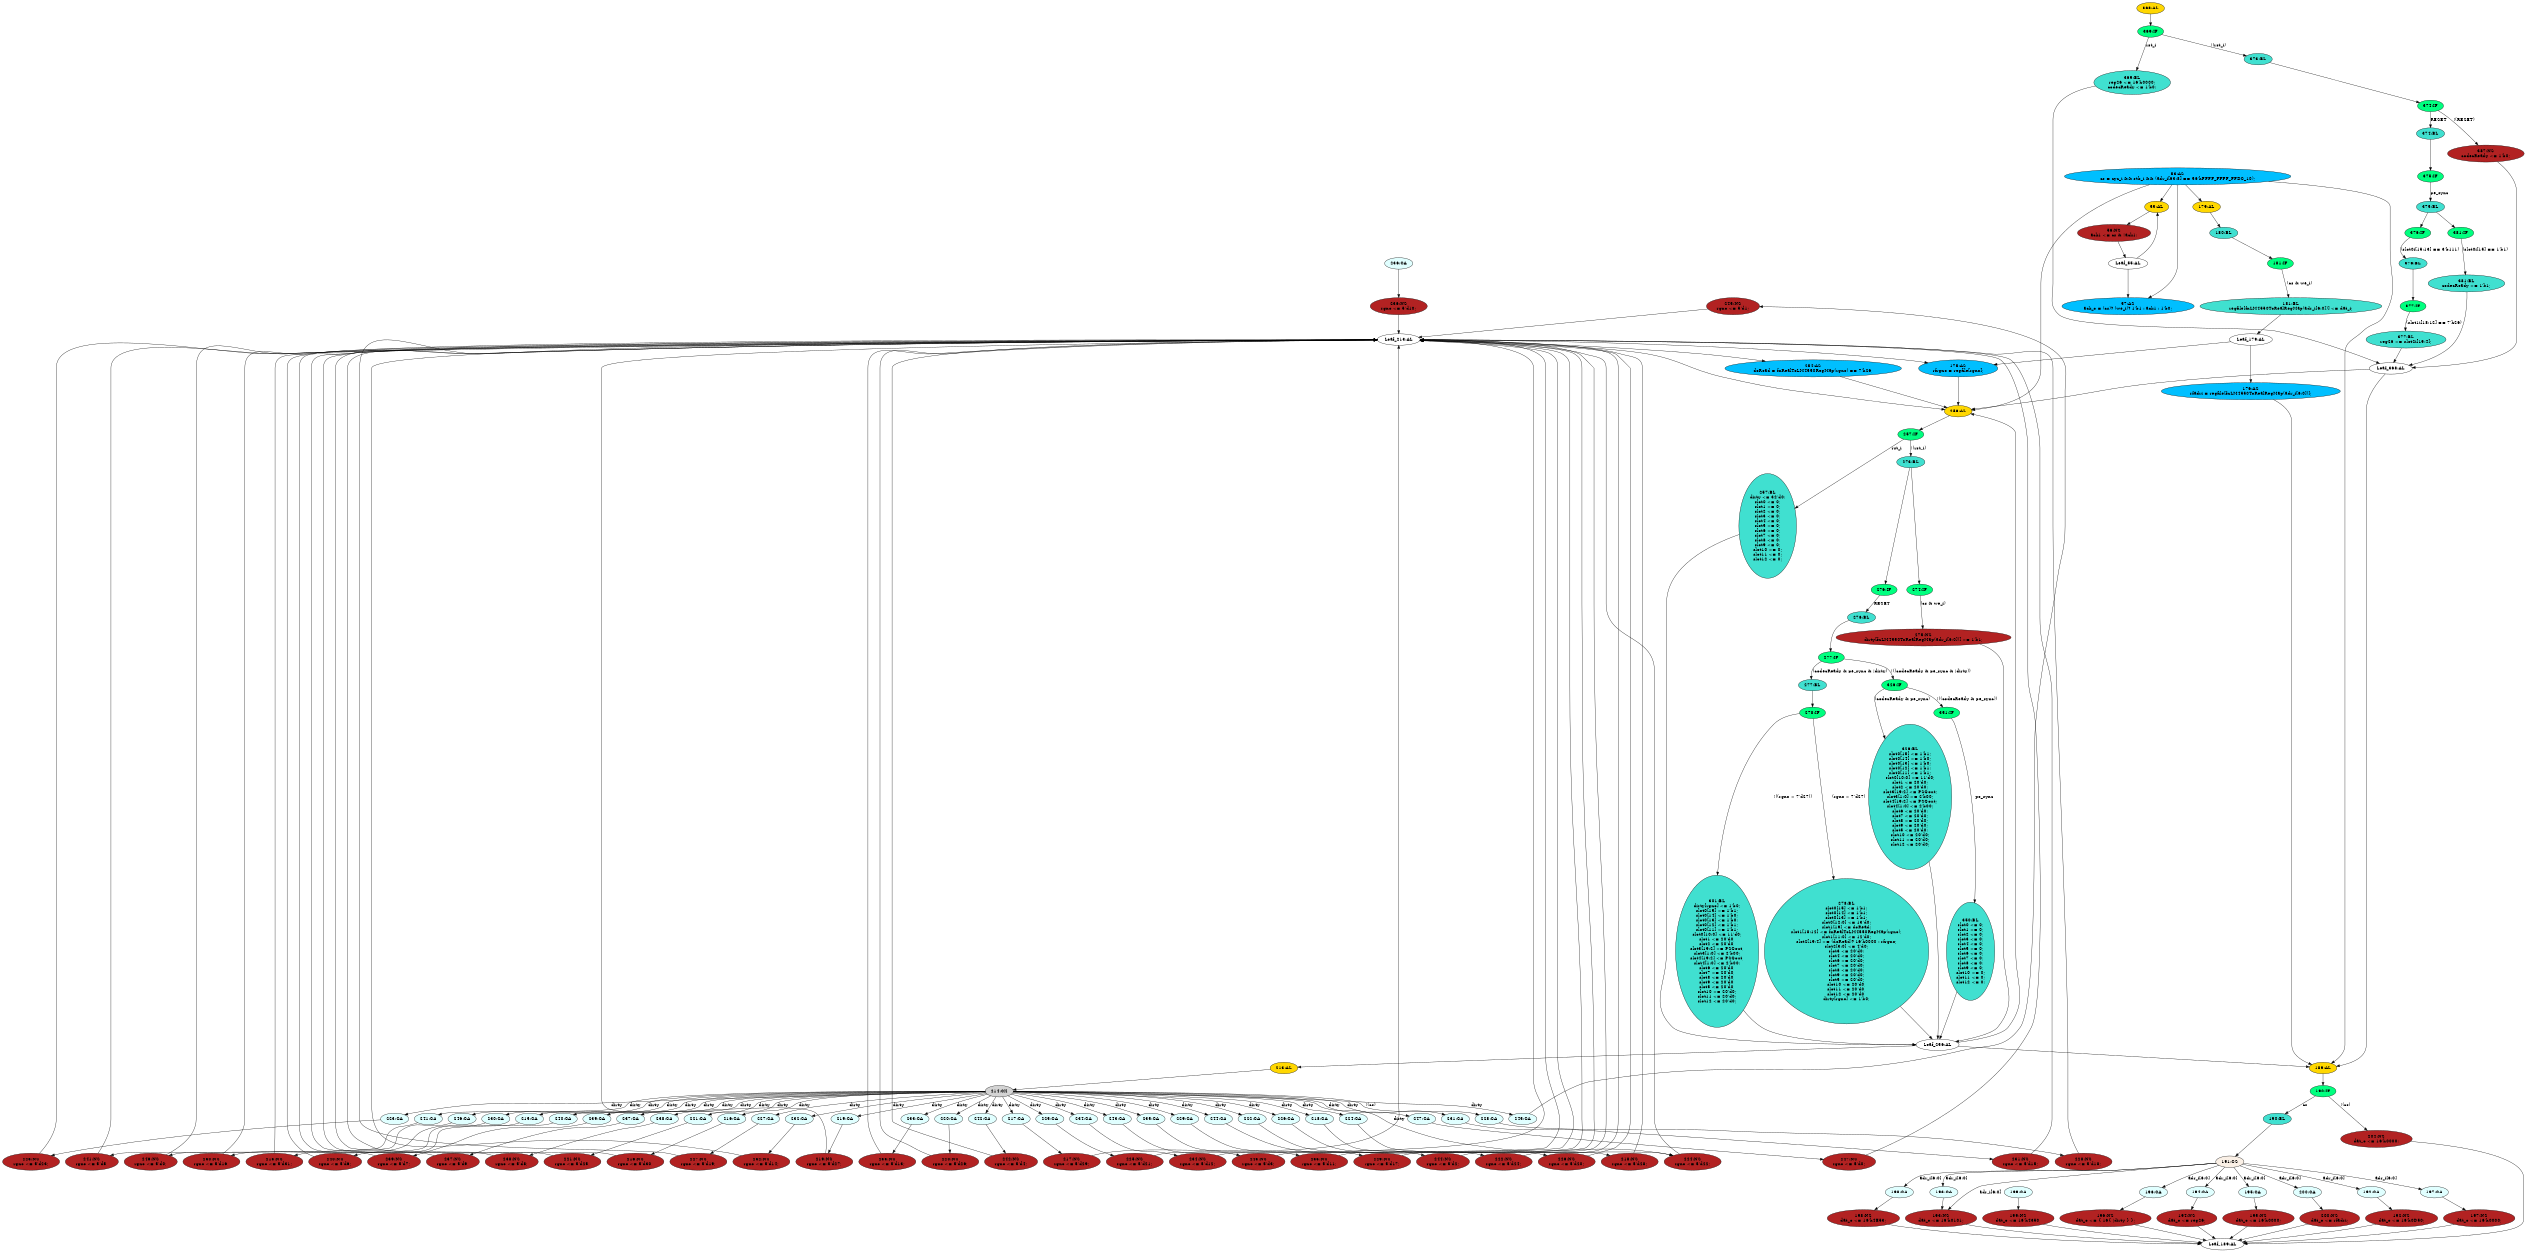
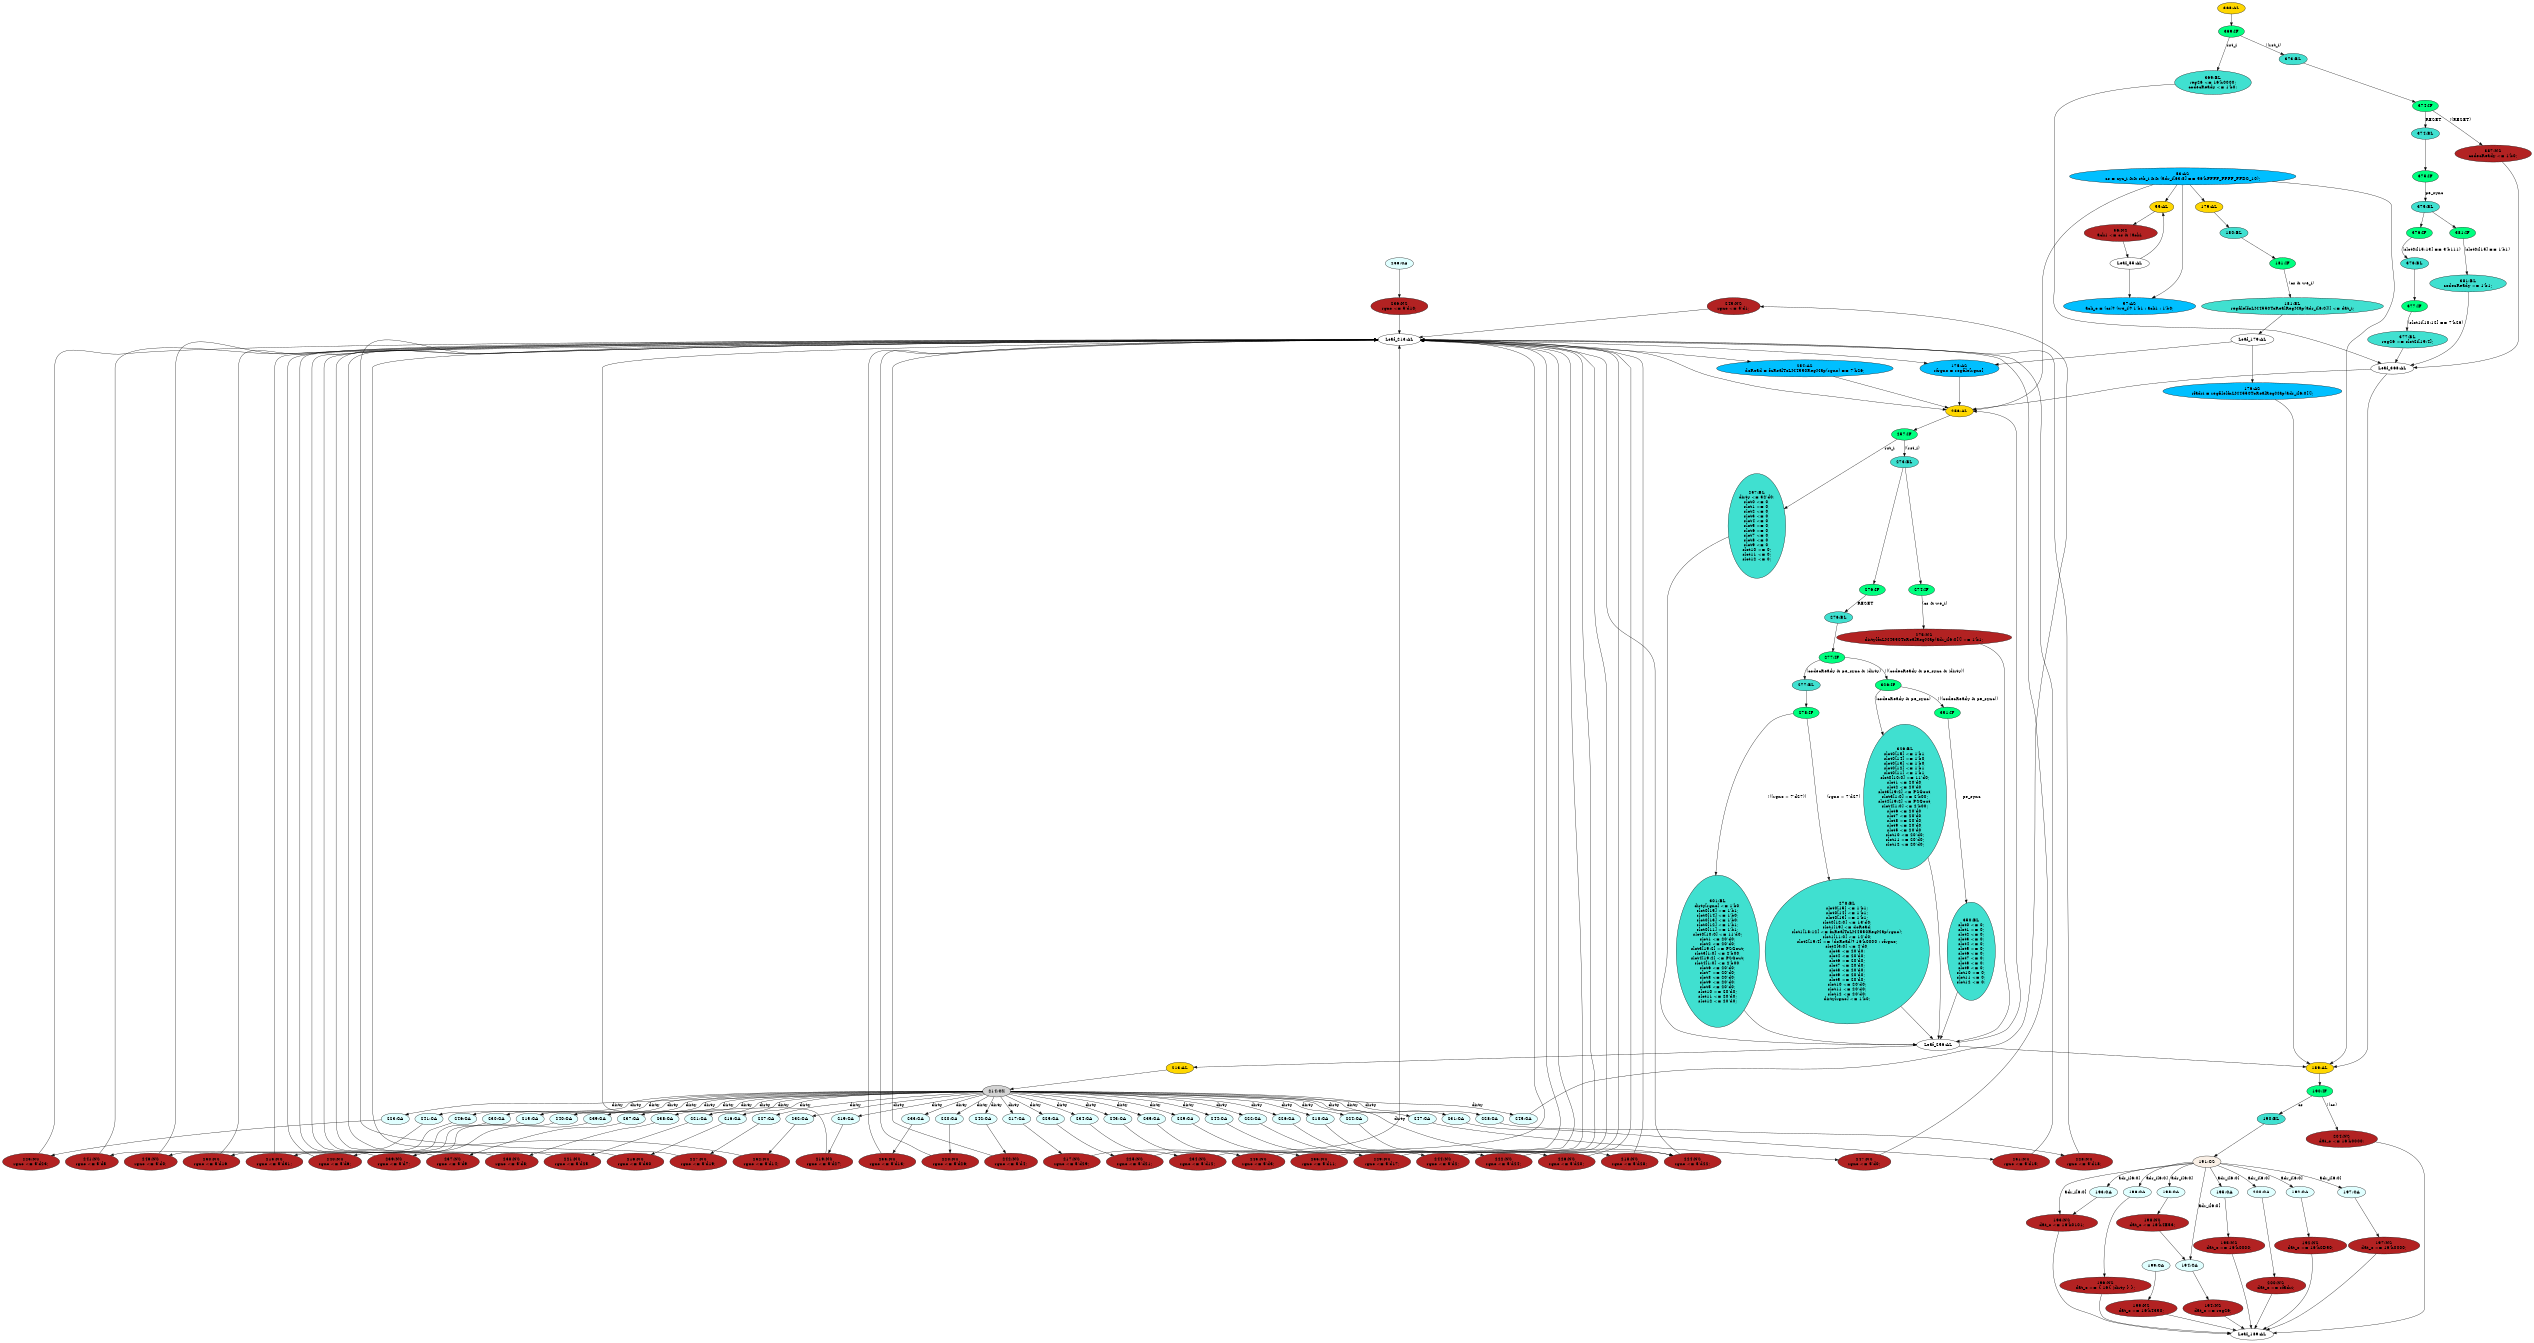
edge "214:CX" -> "228:CA": label "!(cs)" -> "dirty"
edge "198:NS dat_o <= 16'h4E53;" -> "Leaf_189:AL": now "198:NS dat_o <= 16'h4E53;" -> "194:CA"
